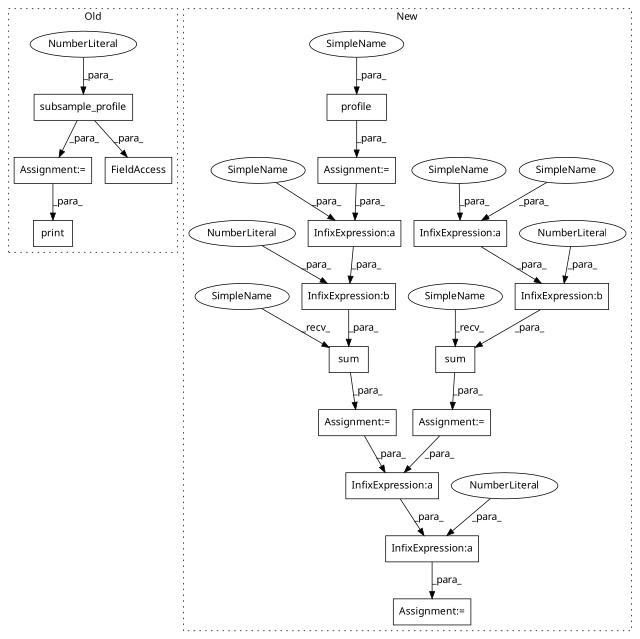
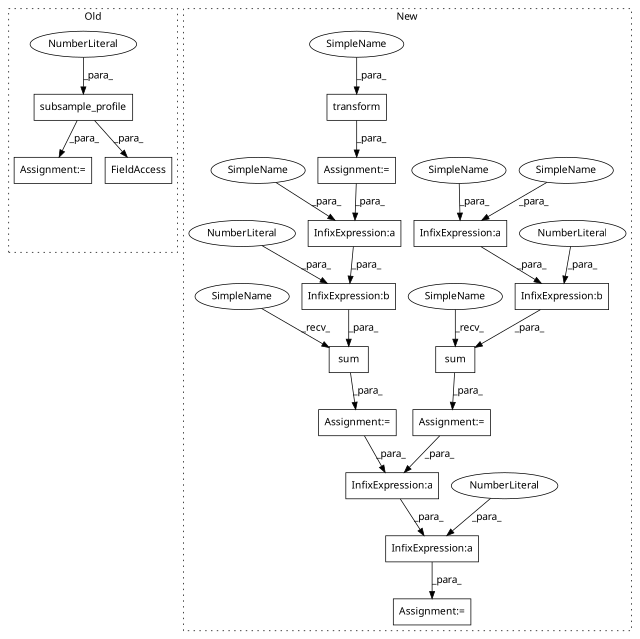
node "profile": label "profile" -> "transform"
node "print": removed
